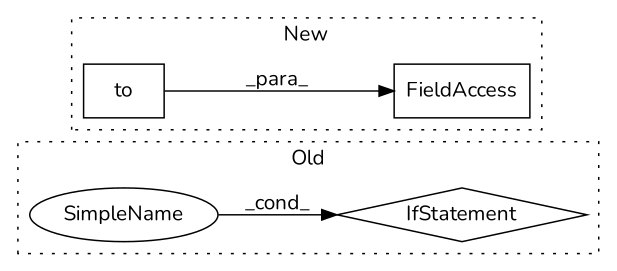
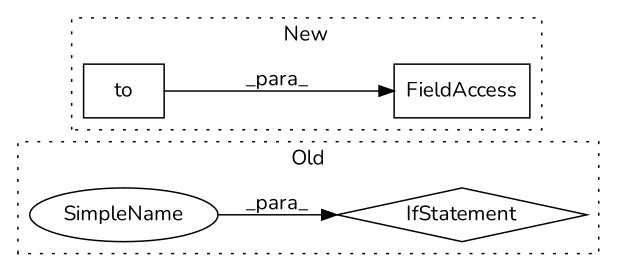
edge "SimpleName" -> "IfStatement": label "_cond_" -> "_para_"
